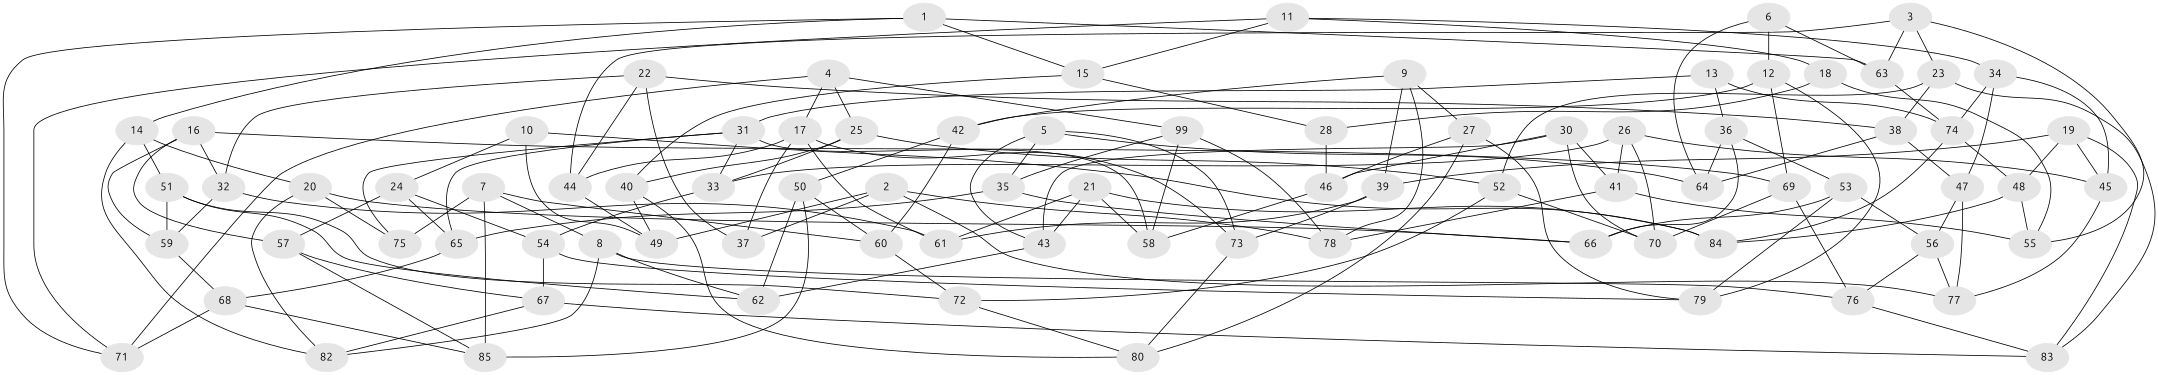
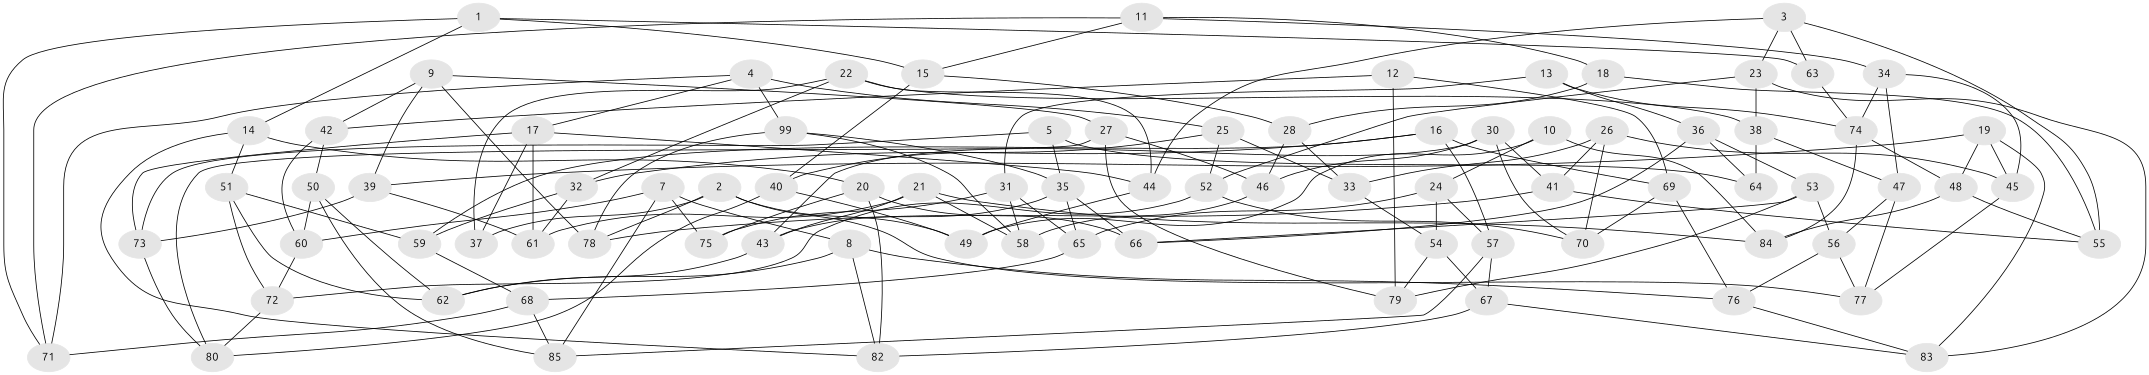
node "6": removed
edge "31" -- "33": now "28" -- "33"
edge "5" -- "43": now "35" -- "43"
